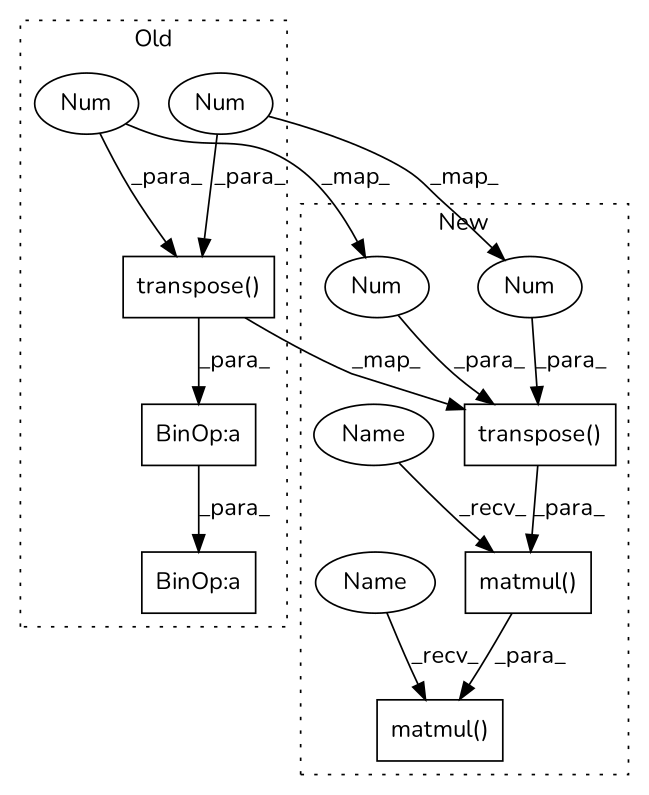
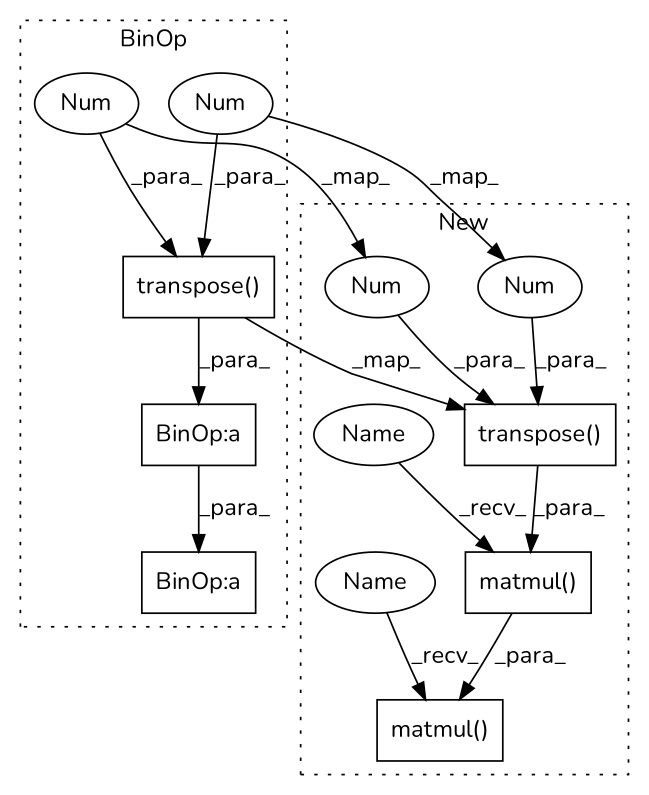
cluster "Old": label "Old" -> "BinOp"
